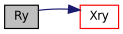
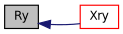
edge "Ry" -> "Xry": reversed
